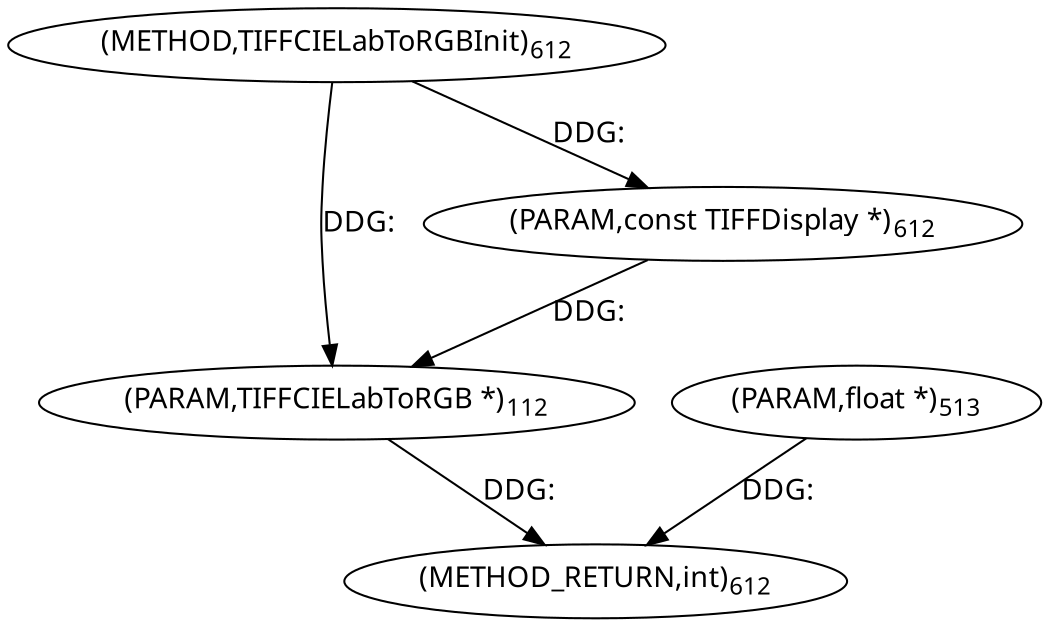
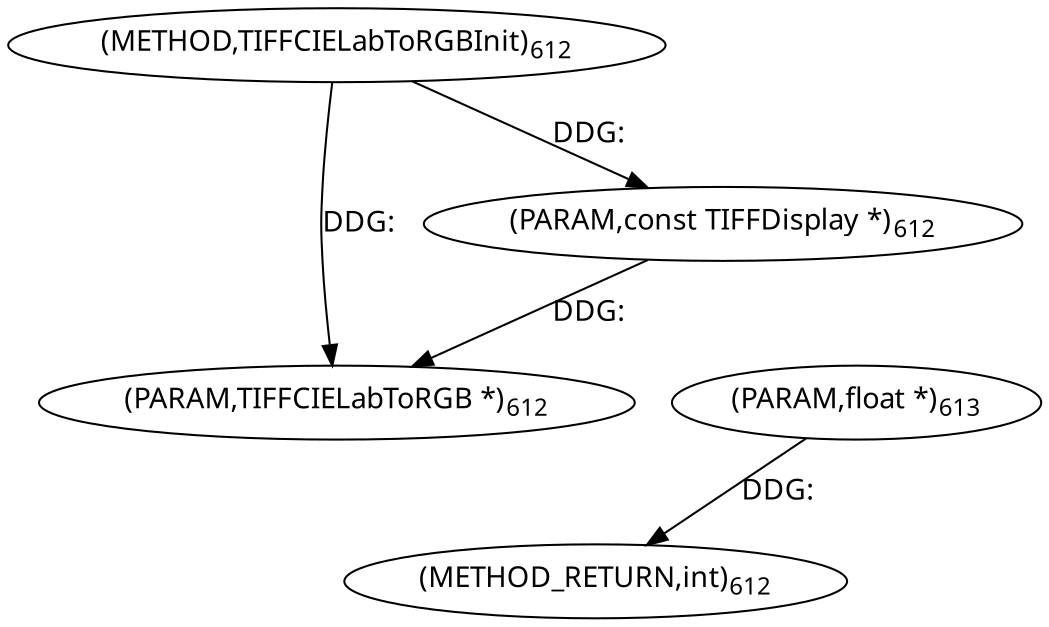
node "(PARAM,TIFFCIELabToRGB *)": text "112" -> "612"
node "(PARAM,float *)": text "513" -> "613"
edge "(PARAM,TIFFCIELabToRGB *)" -> "(METHOD_RETURN,int)": removed, label "DDG:"
